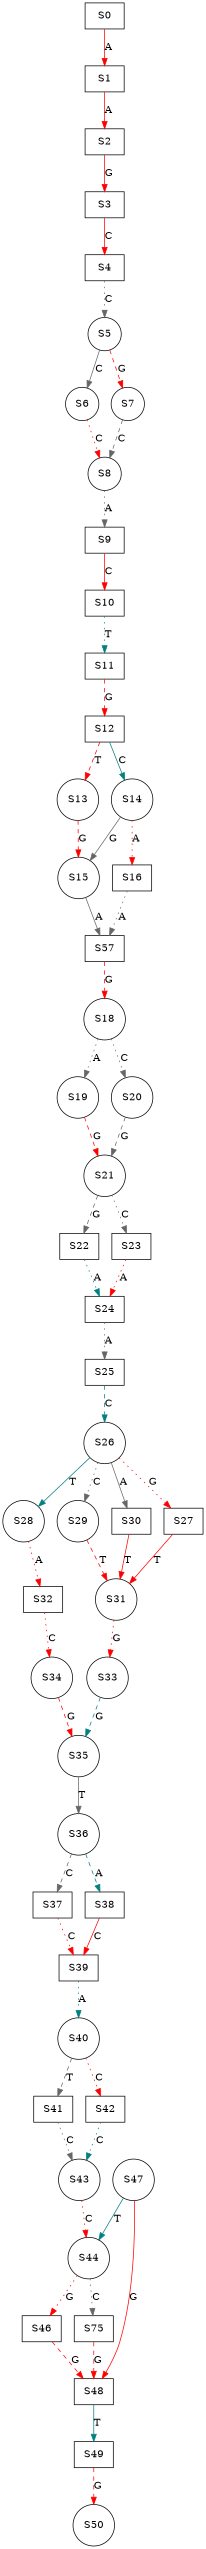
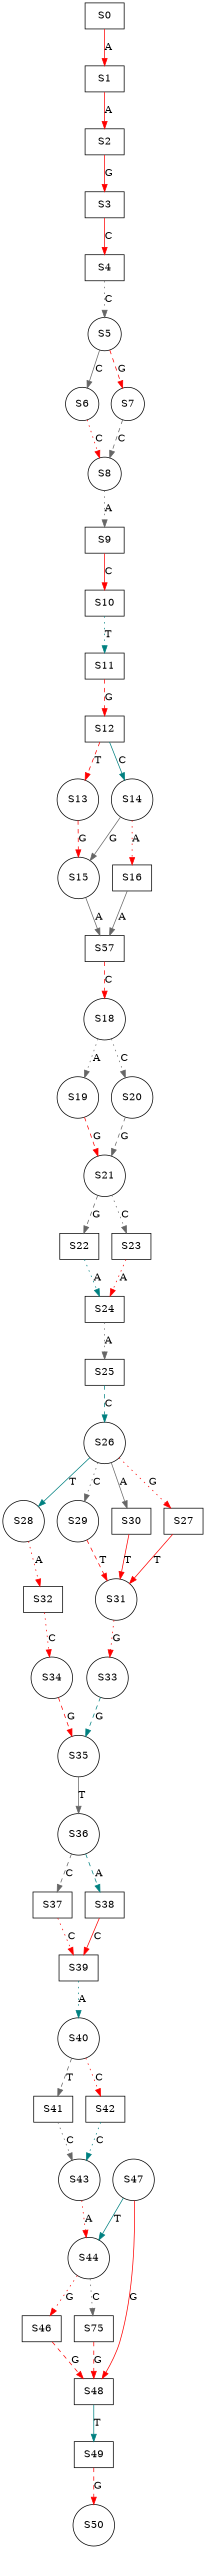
edge "S16" -> "S57": style dotted -> solid
edge "S57" -> "S18": label "G" -> "C"
edge "S43" -> "S44": label "C" -> "A"
